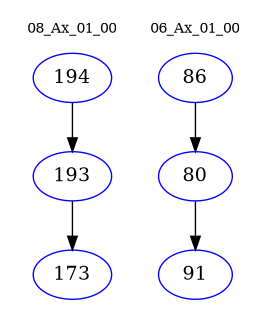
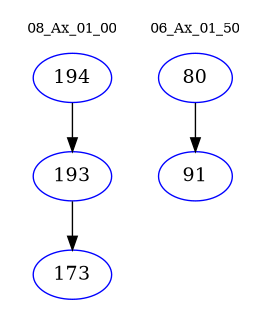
cluster "06_Ax_01_00": label "06_Ax_01_00" -> "06_Ax_01_50"
node "86": removed
